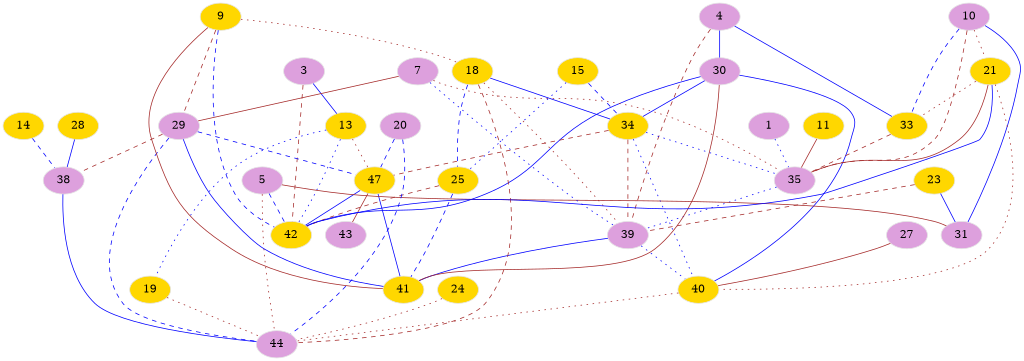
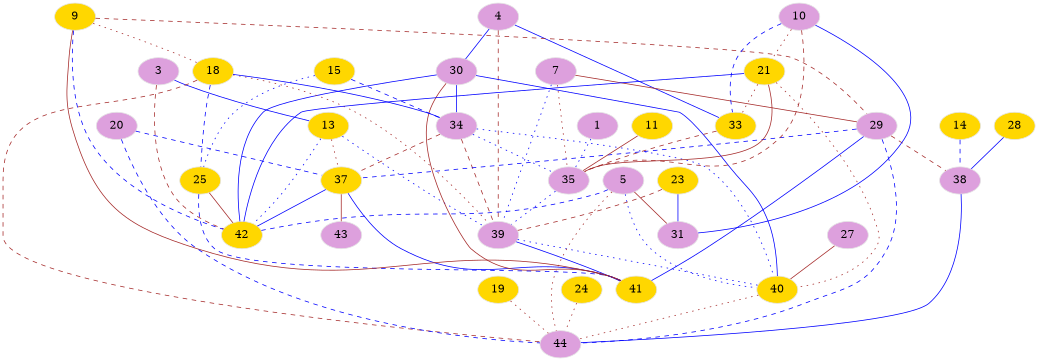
node "34": fillcolor gold -> plum
edge "13" -- "19": now "13" -- "39"
node "47": label "47" -> "37"
edge "25" -- "42": style dashed -> solid
edge "5" -- "40": added
